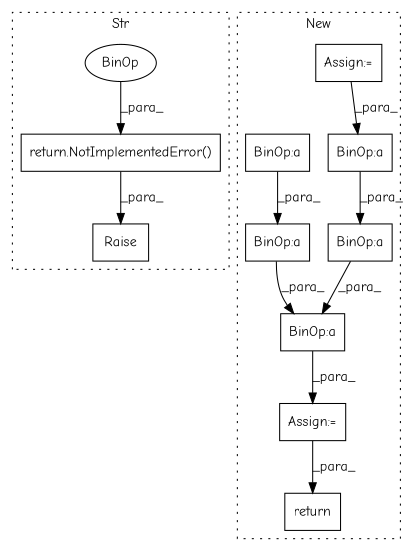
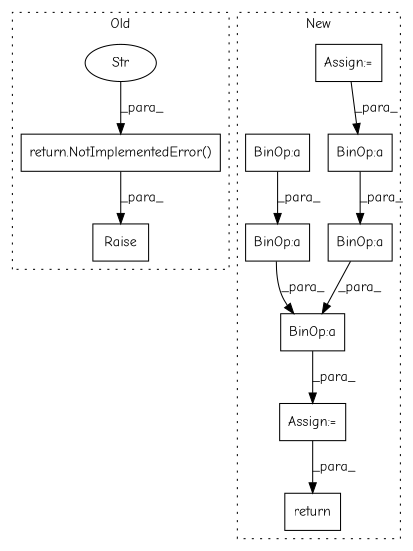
cluster "Str": label "Str" -> "Old"
node "BinOp": label "BinOp" -> "Str"
